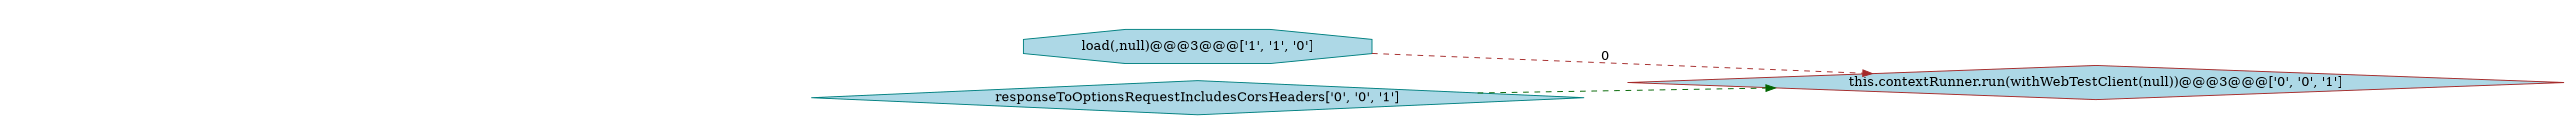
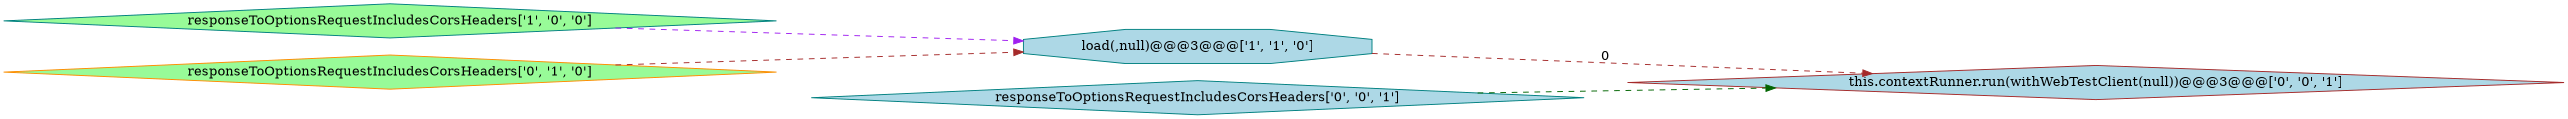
node "responseToOptionsRequestIncludesCorsHeaders['1', '0', '0']": added
node "responseToOptionsRequestIncludesCorsHeaders['0', '1', '0']": added
